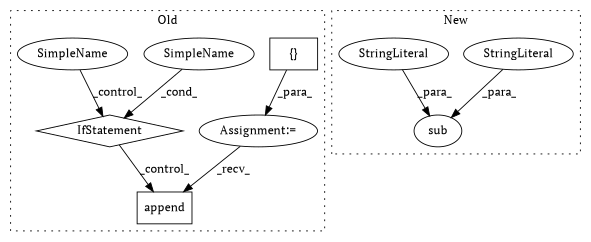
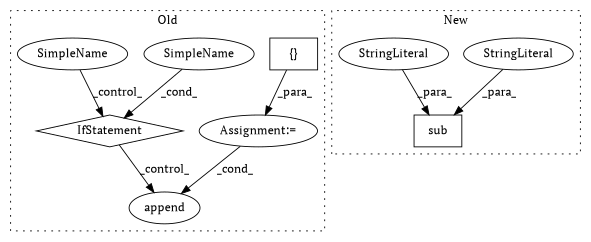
node "sub": shape ellipse -> box
edge "Assignment:=" -> "append": label "_recv_" -> "_cond_"
node "append": shape box -> ellipse
